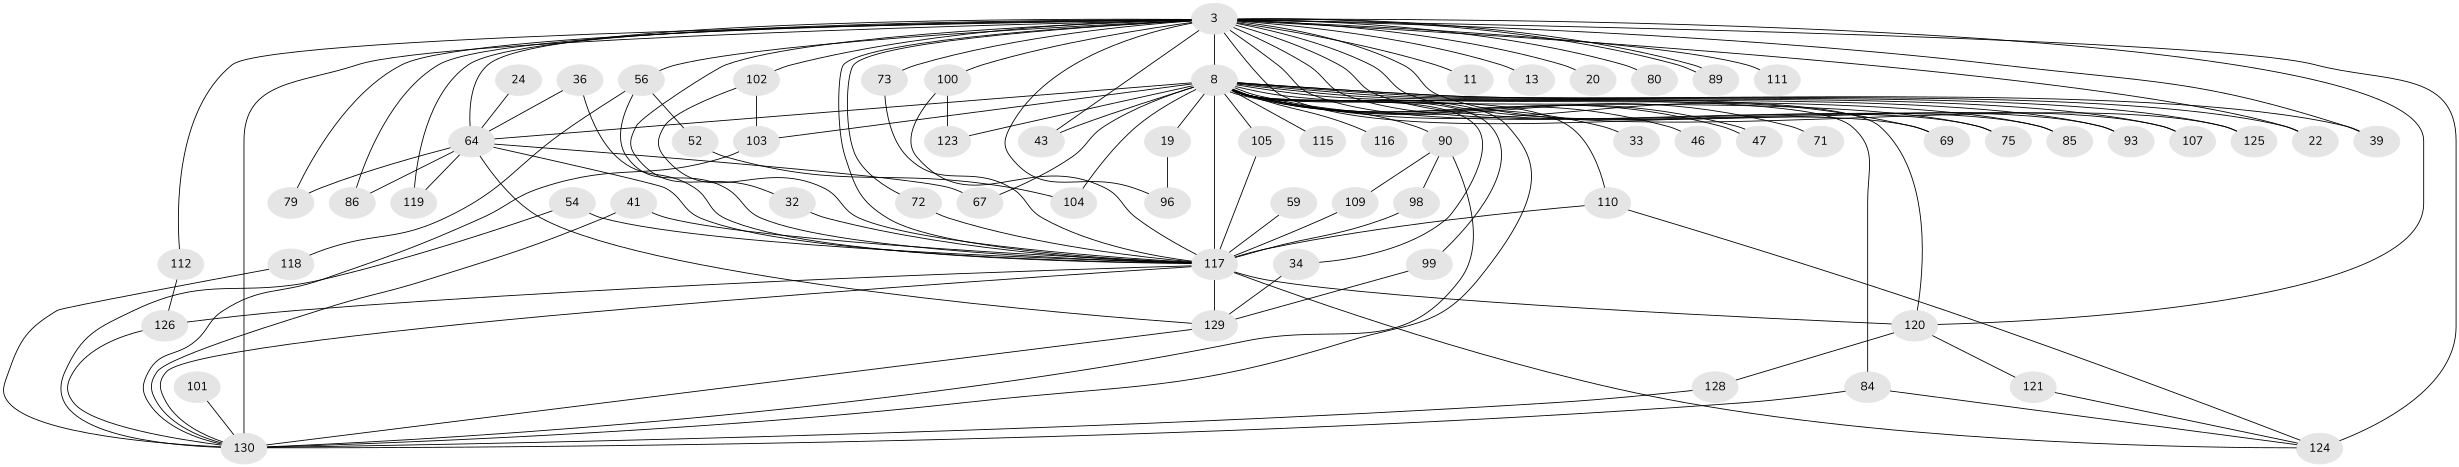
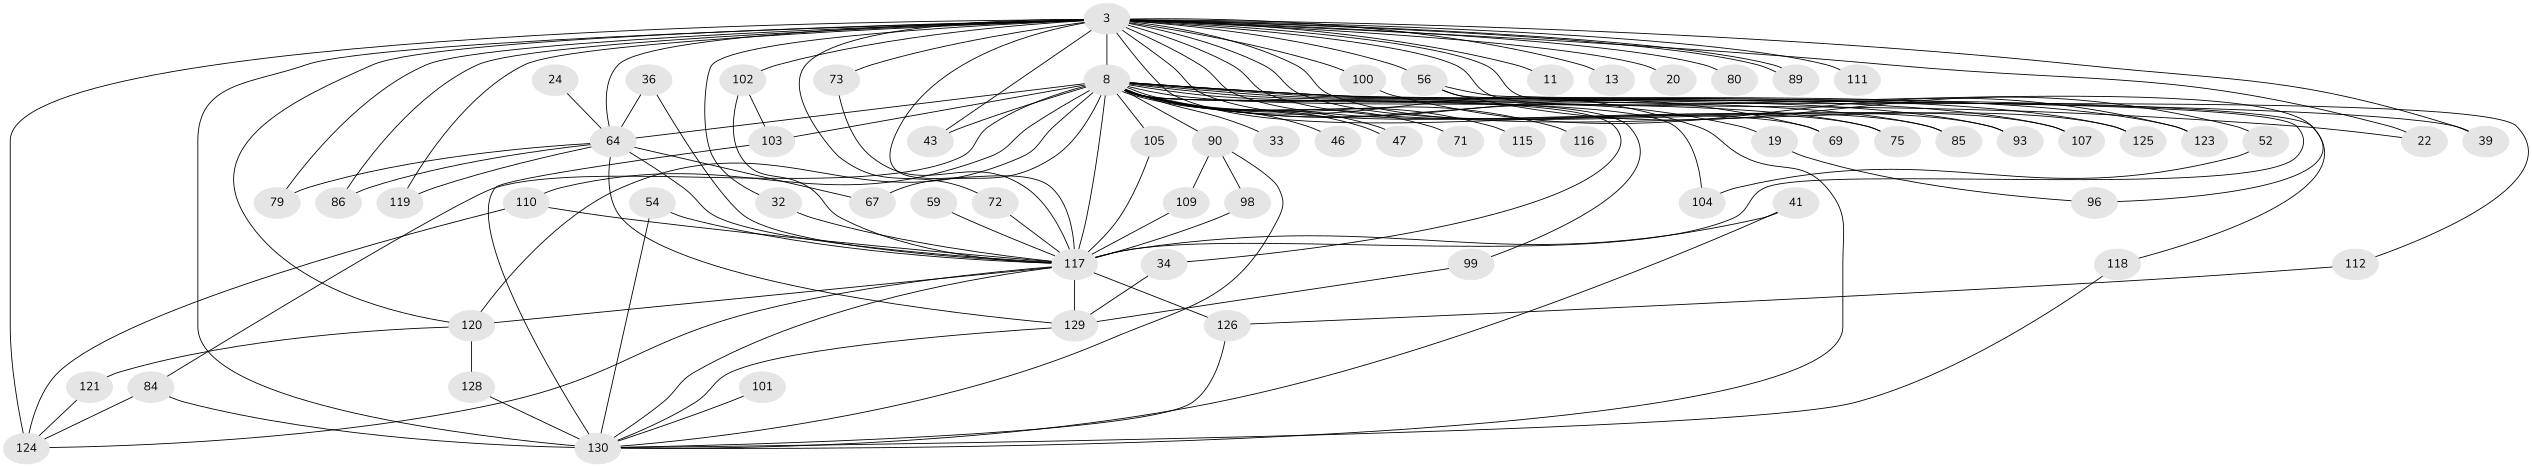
edge "100" -- "117": removed
